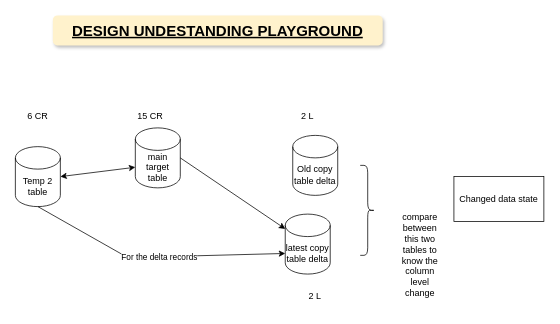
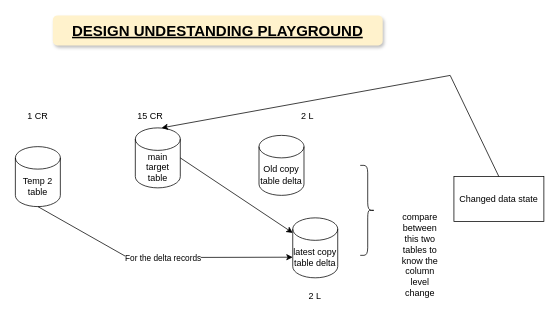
edge "Changed data state" -> "15 CR": added
node "6 CR": label "6 CR" -> "1 CR"
node "Old copy table delta": moved (315, 165) -> (282, 165)
edge "main target table" -- "Temp 2 table": removed
node "latest copy table delta": moved (308, 244) -> (315, 248)
